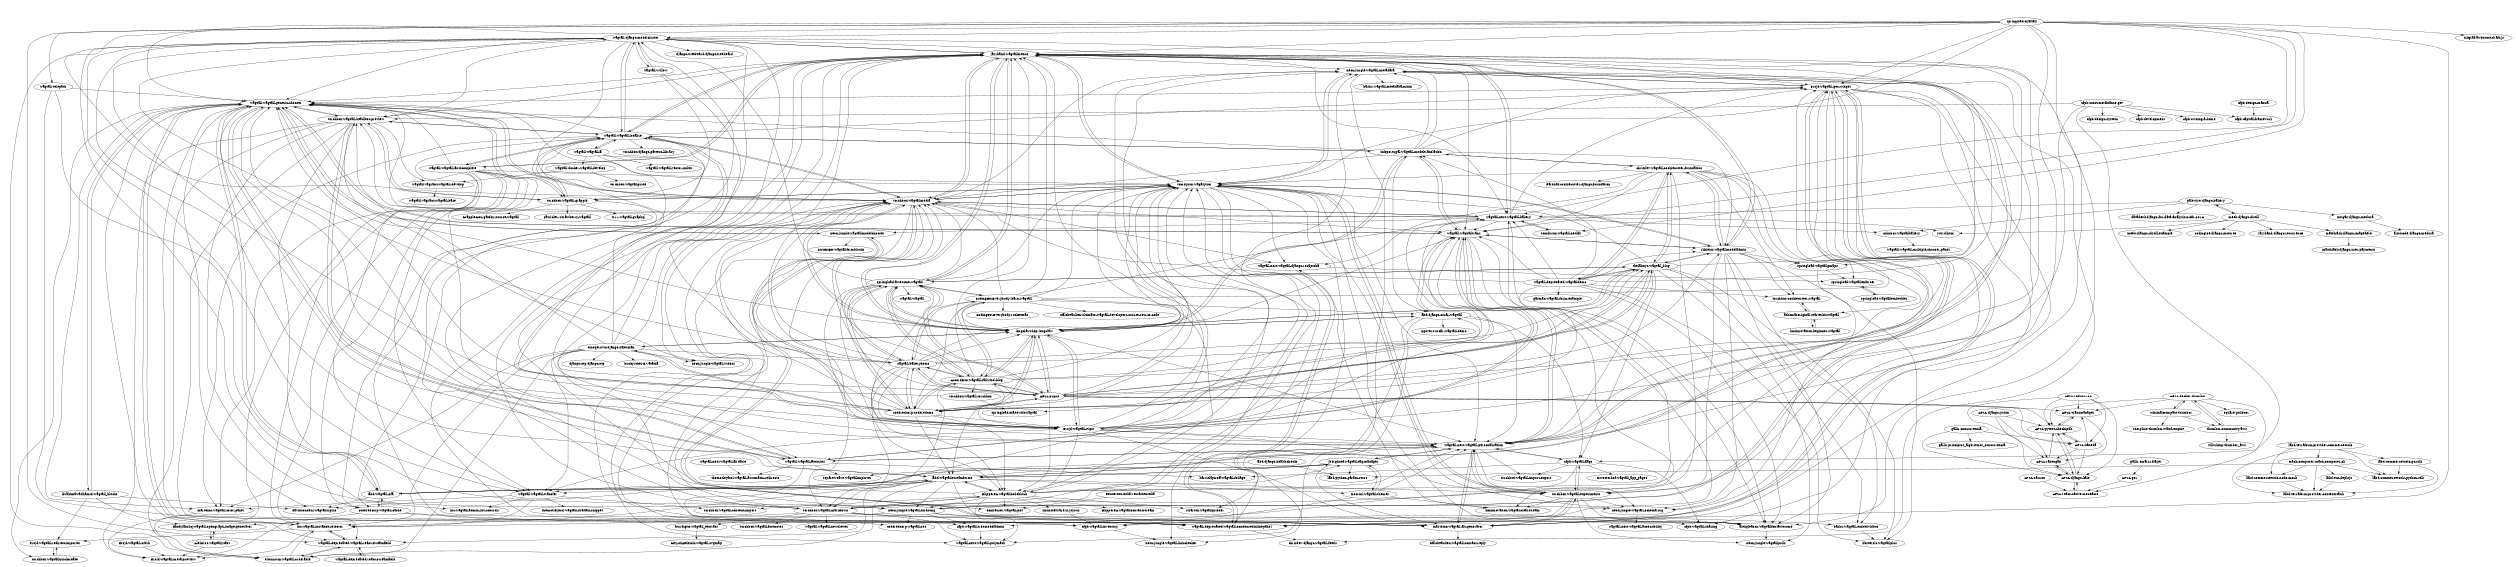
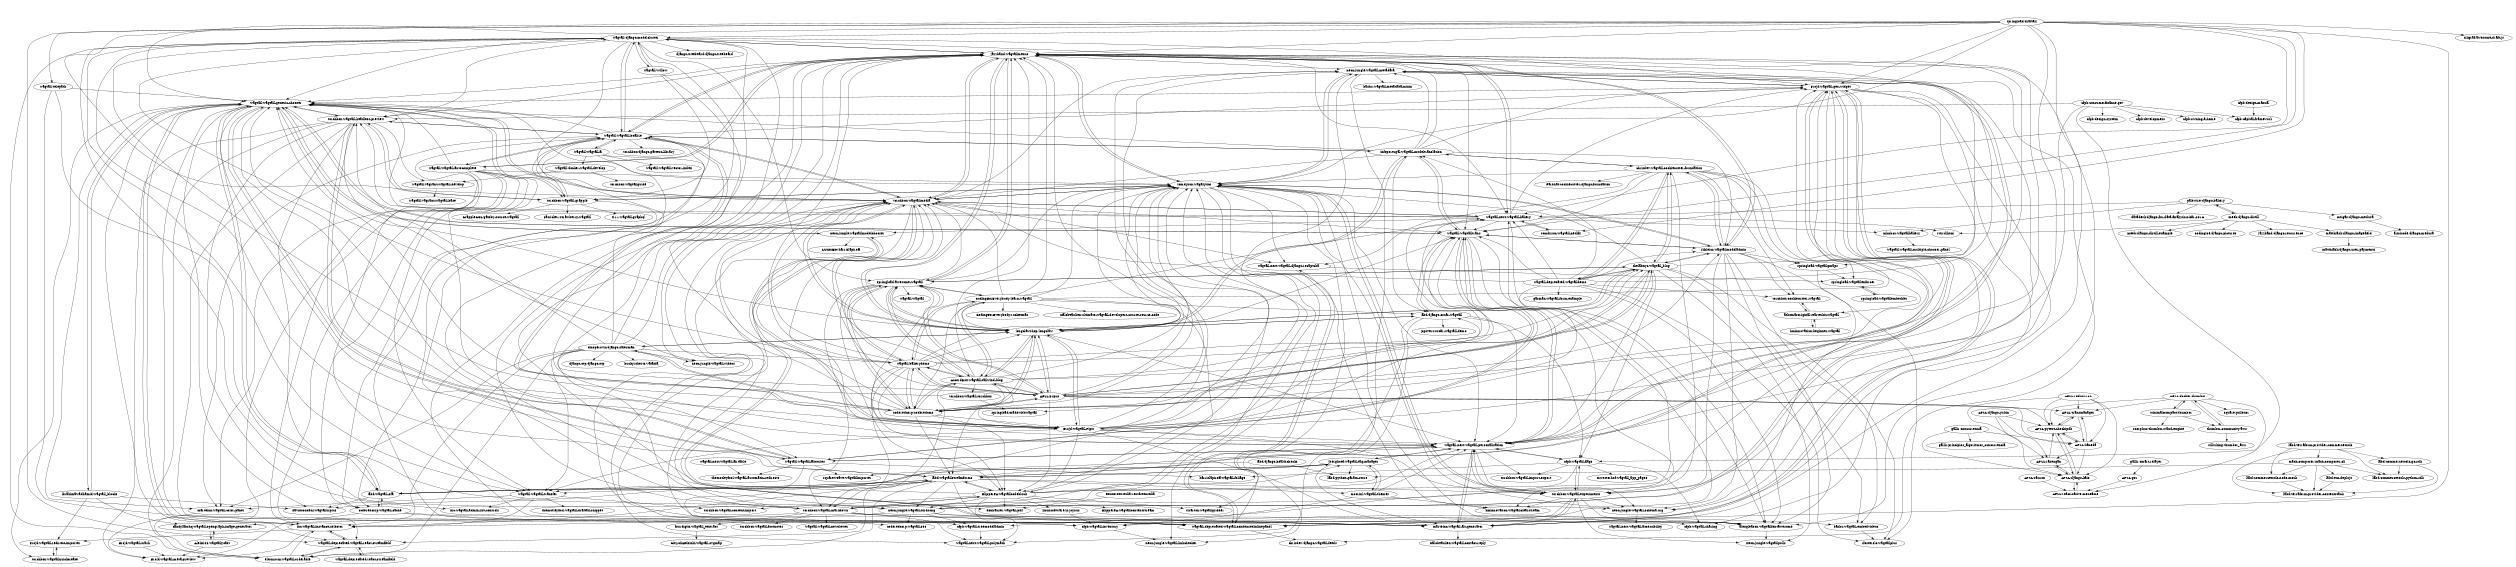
edge "springload/awesome-wagtail" -> "wagtail/django-modelcluster": reversed
node "LUKKIEN/wagtailformblocks": label "LUKKIEN/wagtailformblocks" -> "LUKKIEN/harrislapiroff"
edge "APSL/transmanager" -> "APSL/rasengan": now "APSL/transmanager" -> "APSL/kaneda"
